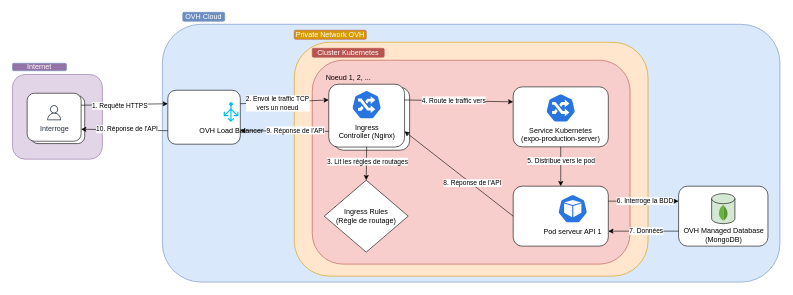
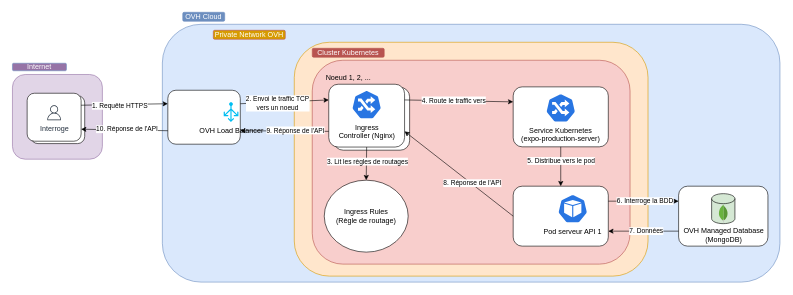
node "Private Network OVH": moved (330, 35) -> (249, 35)
node "Ingress Rules (Règle de routage)": shape diamond -> ellipse
